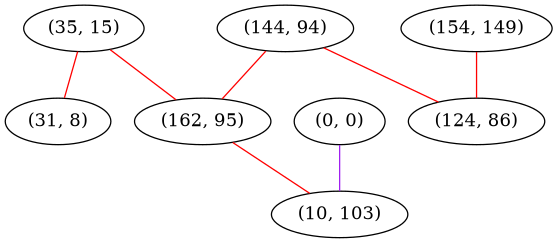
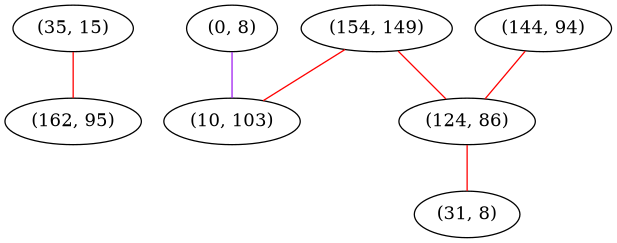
edge "(35, 15)" -- "(31, 8)": now "(124, 86)" -- "(31, 8)"
edge "(144, 94)" -- "(162, 95)": removed
node "(0, 0)": label "(0, 0)" -> "(0, 8)"
edge "(162, 95)" -- "(10, 103)": now "(154, 149)" -- "(10, 103)"
